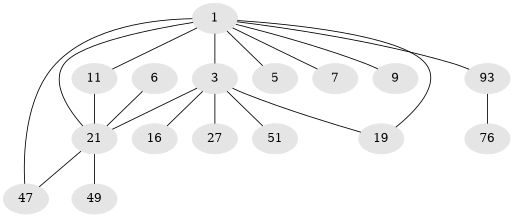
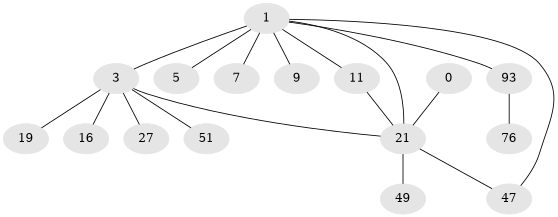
edge "1" -- "19": removed
node "6": label "6" -> "0"
